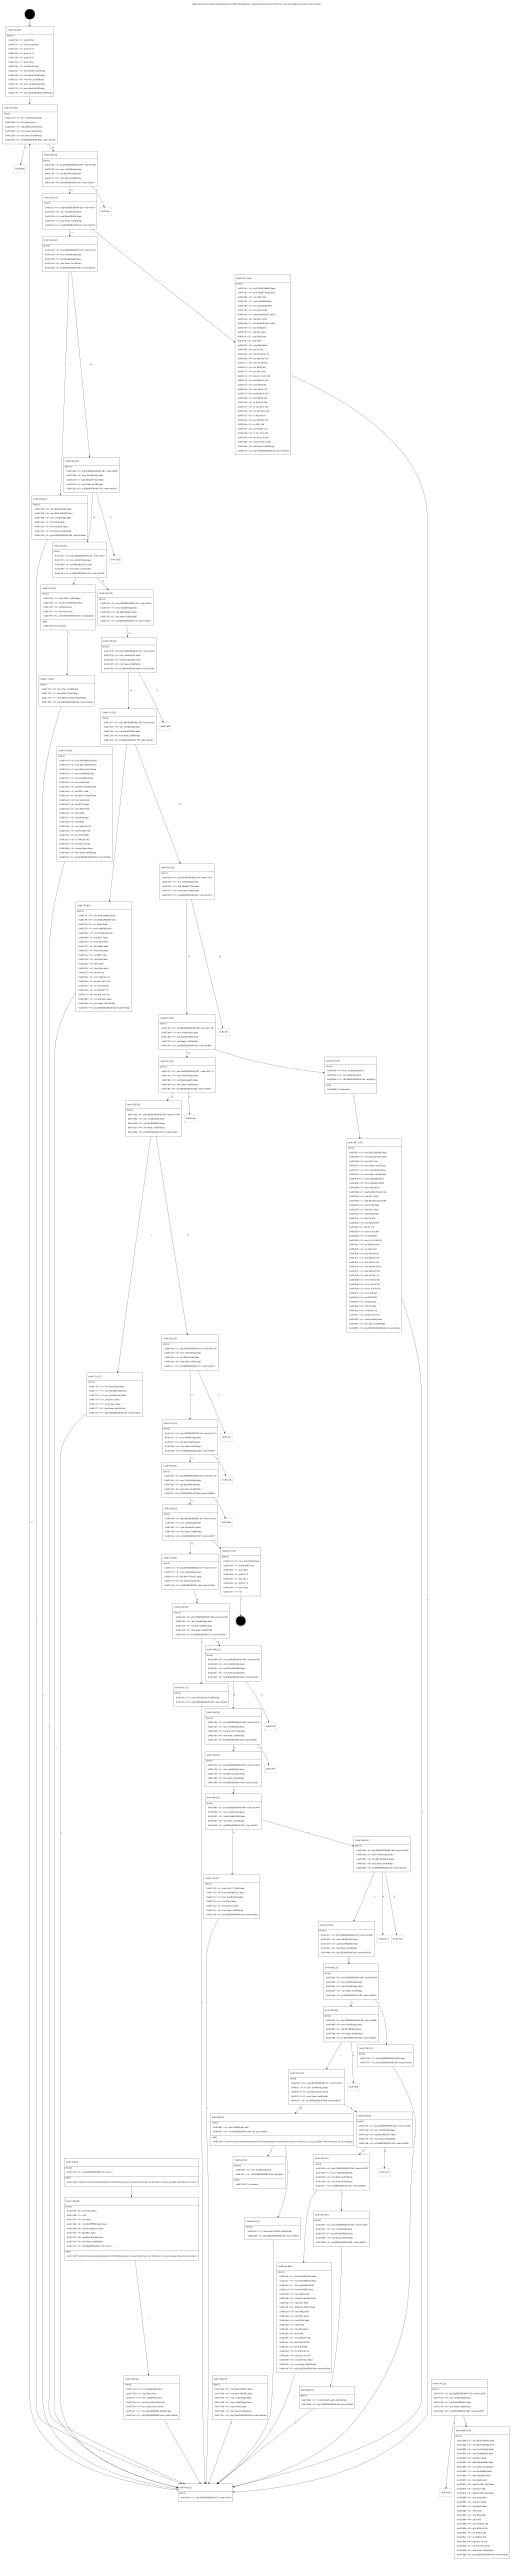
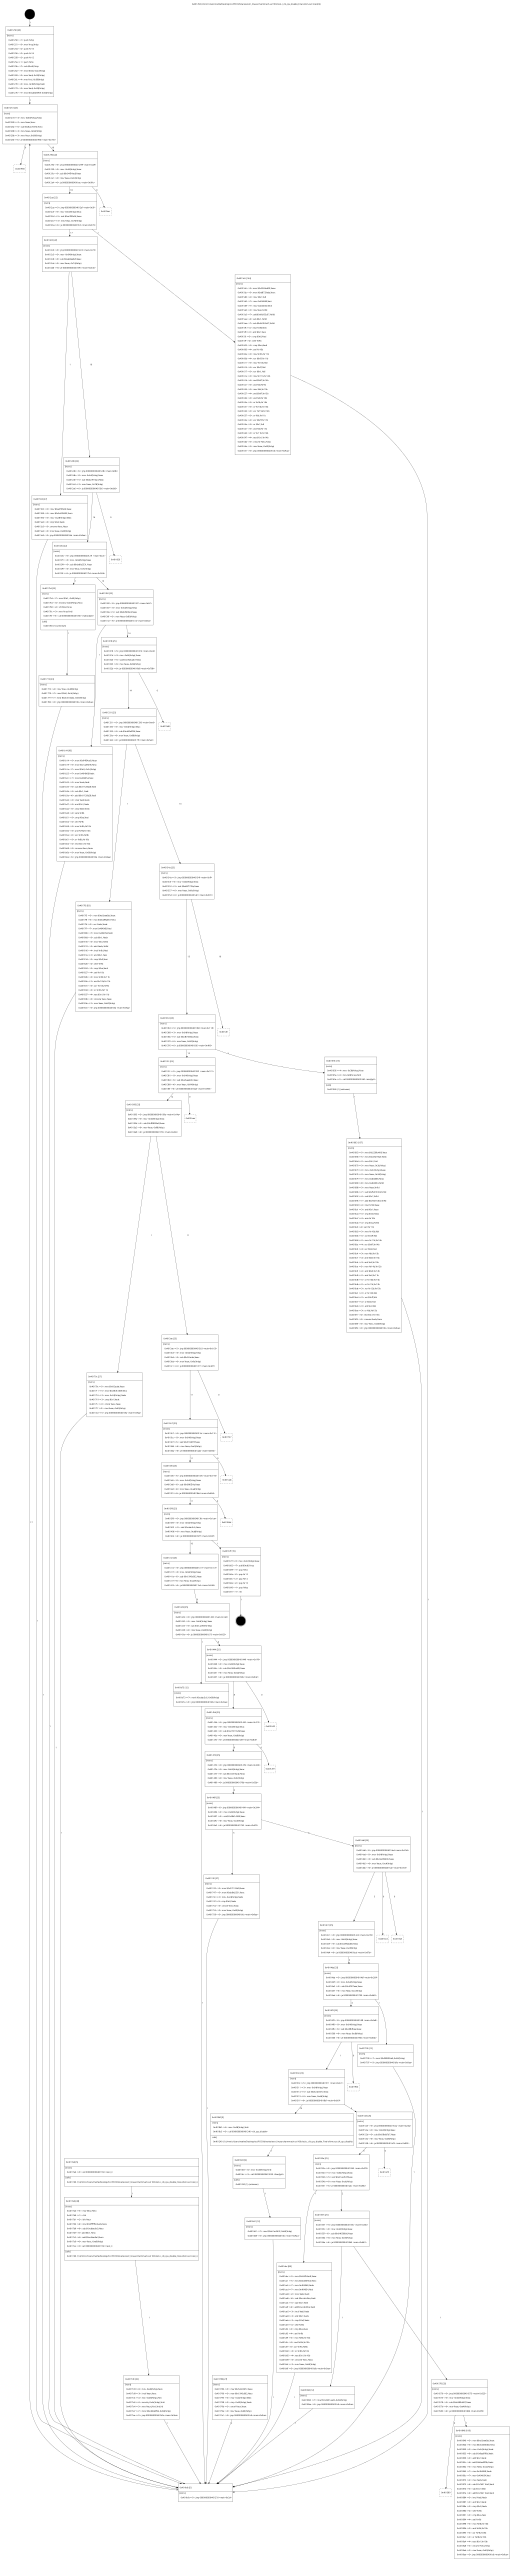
edge "0x401302 [22]" -> "0x401b14 [95]": added, label "1"
edge "0x4018bf [9]" -> "0x4018d1 [12]": now "0x4018c8 [9]" -> "0x4018d1 [12]"
edge "0x401557 [25]" -> "0x401570 [25]": added, label "1"
